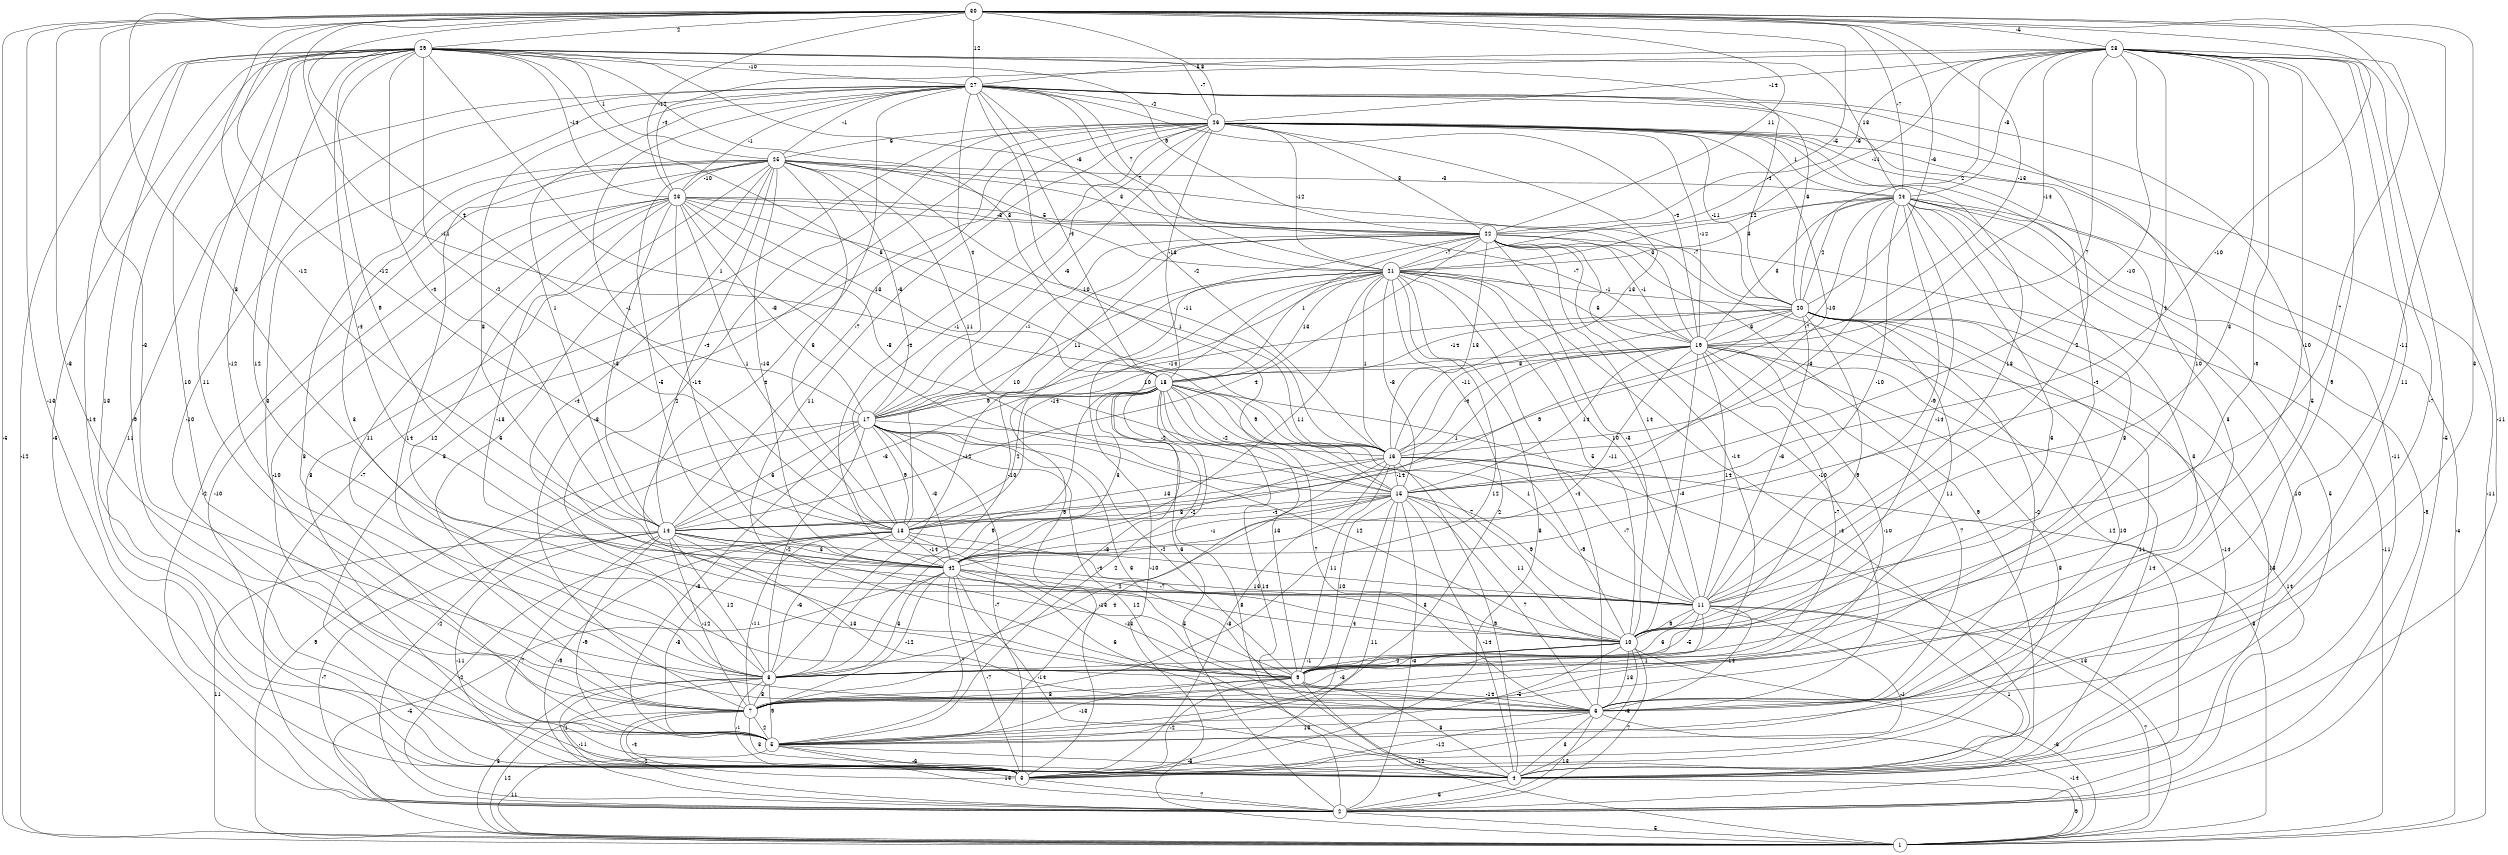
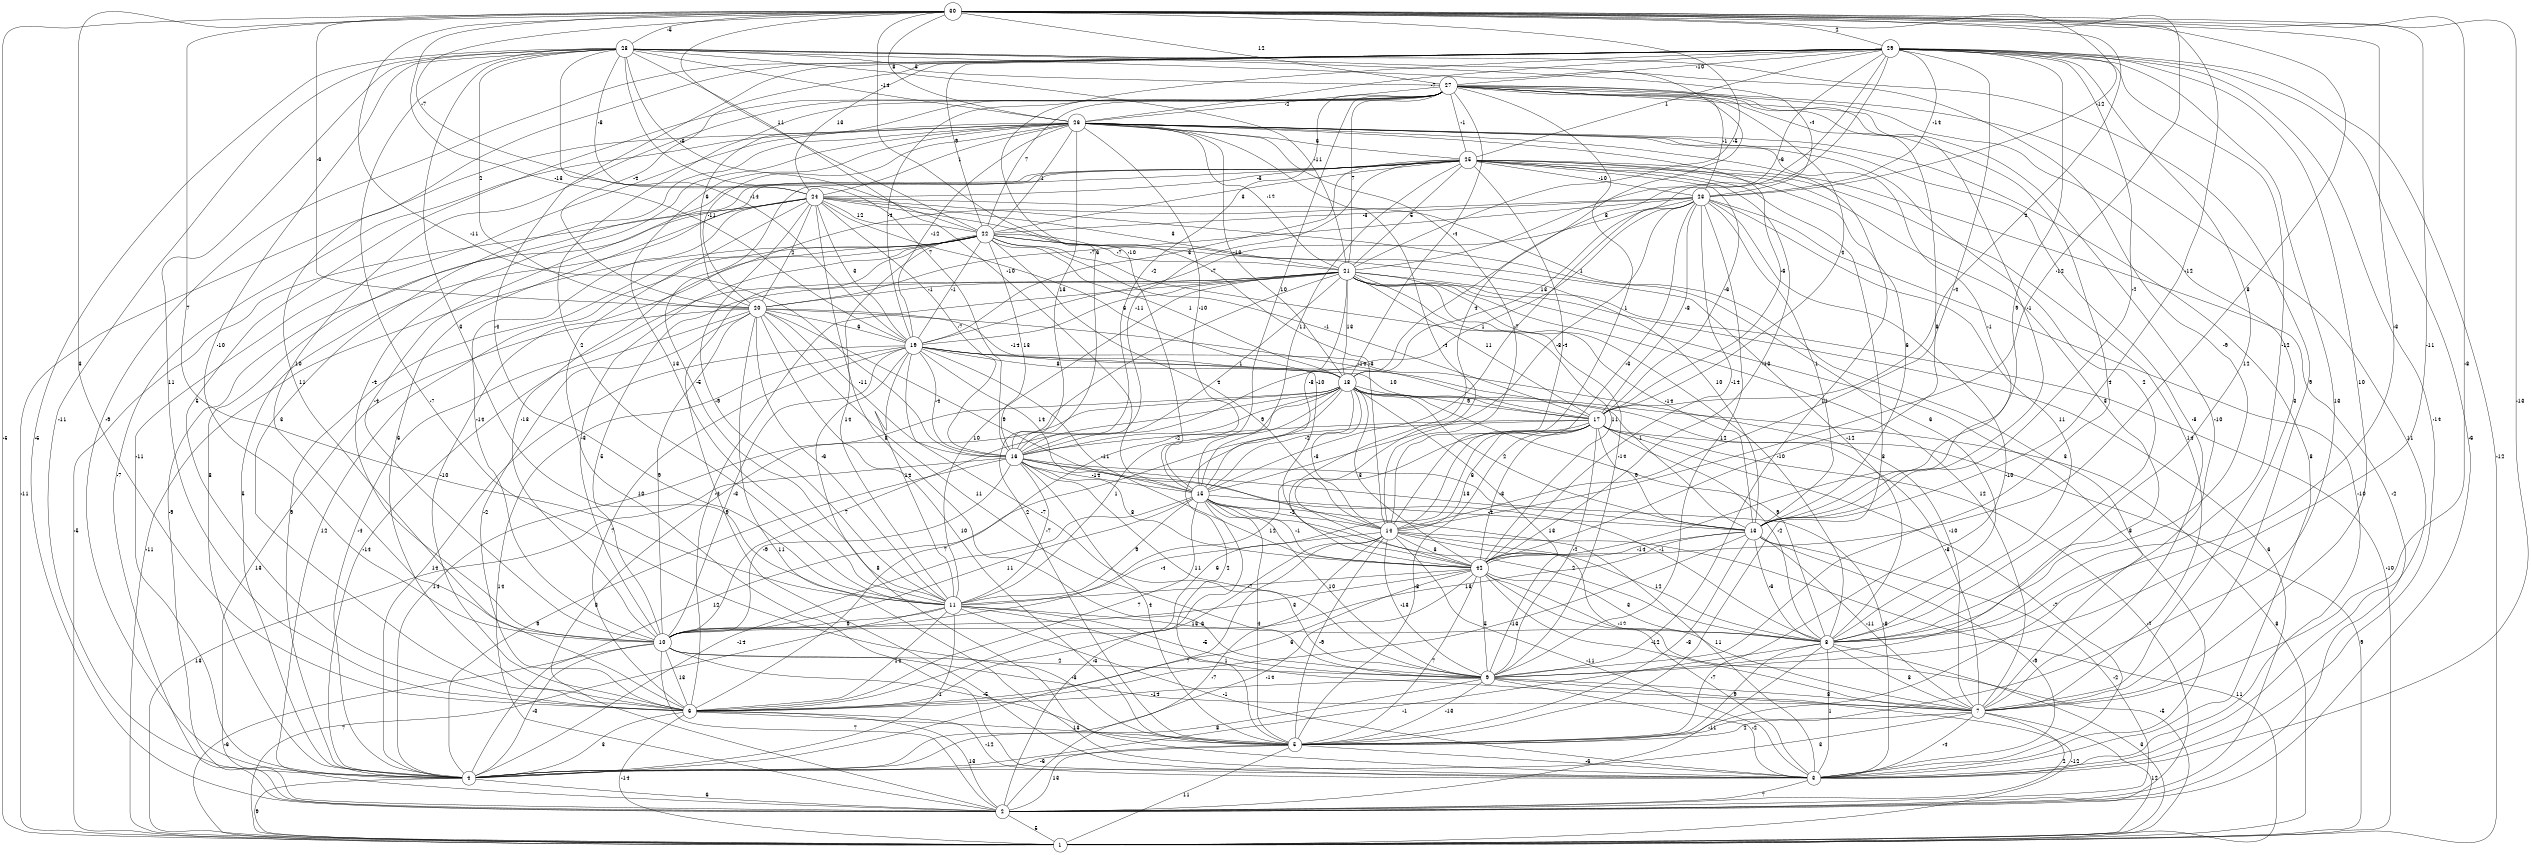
edge "26" -- "22": label "3" -> "1"
edge "10" -- "8": now "16" -- "8"
